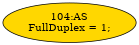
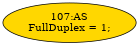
node "104:AS FullDuplex = 1;": label "104:AS FullDuplex = 1;" -> "107:AS FullDuplex = 1;"
